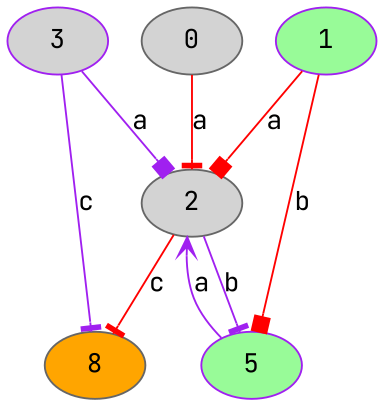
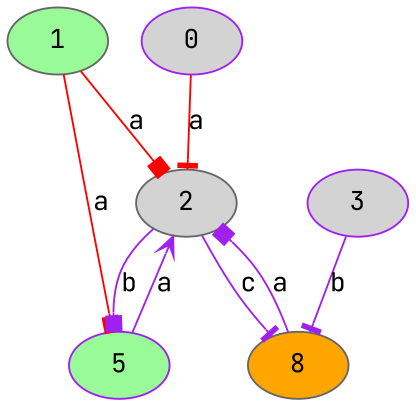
node "0": color gray40 -> purple
node "1": color purple -> gray40
edge "3" -> "2": now "8" -> "2"
edge "3" -> "8": label "c" -> "b"
edge "1" -> "5": label "b" -> "a"
edge "2" -> "8": color red -> purple
edge "2" -> "5": arrowhead tee -> box
